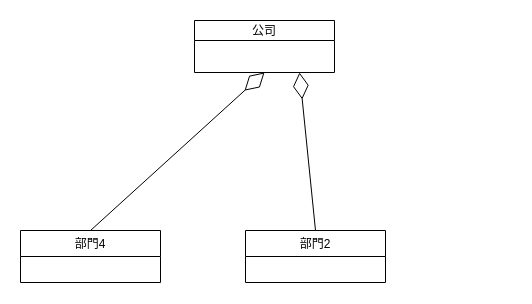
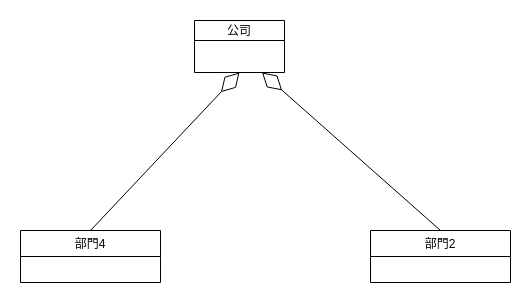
node "公司": size 140x52 -> 90x52
node "部門2": moved (316, 257) -> (441, 257)
